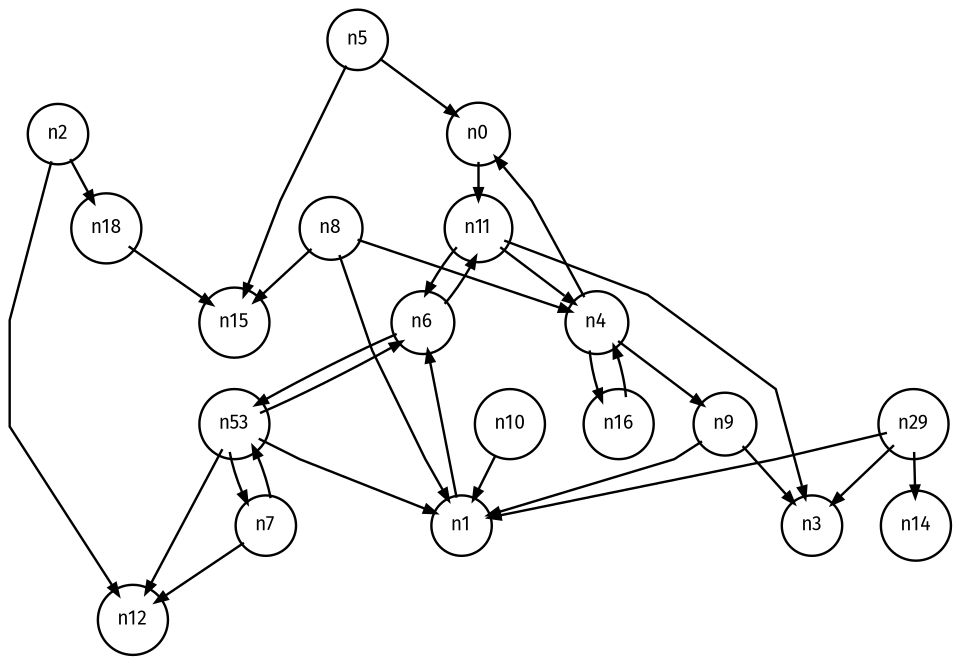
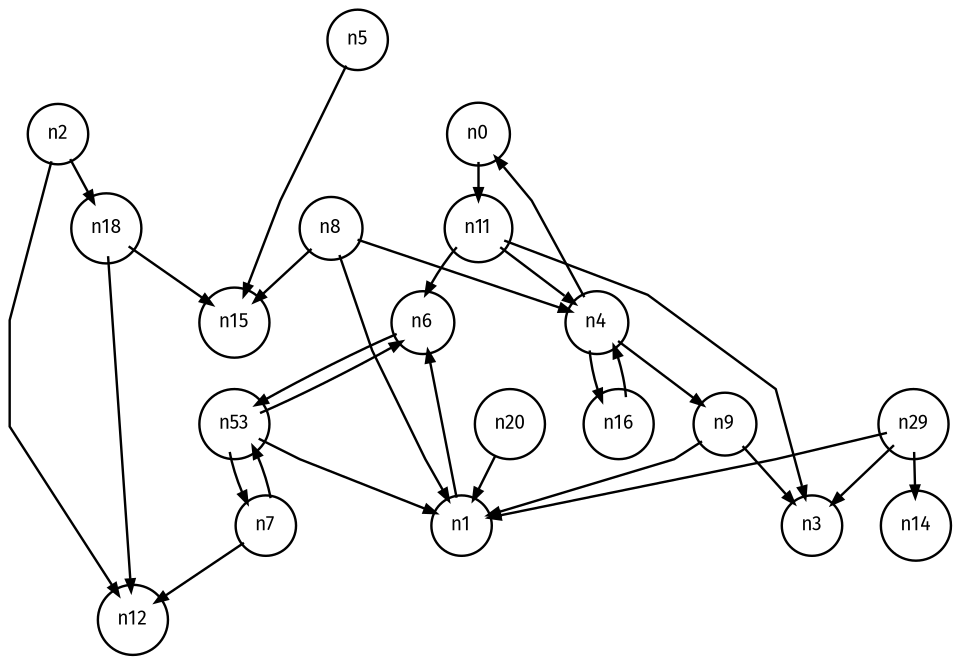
edge "n5" -> "n0": removed
edge "n6" -> "n11": removed
node "n10": label "n10" -> "n20"
edge "n53" -> "n12": now "n18" -> "n12"
